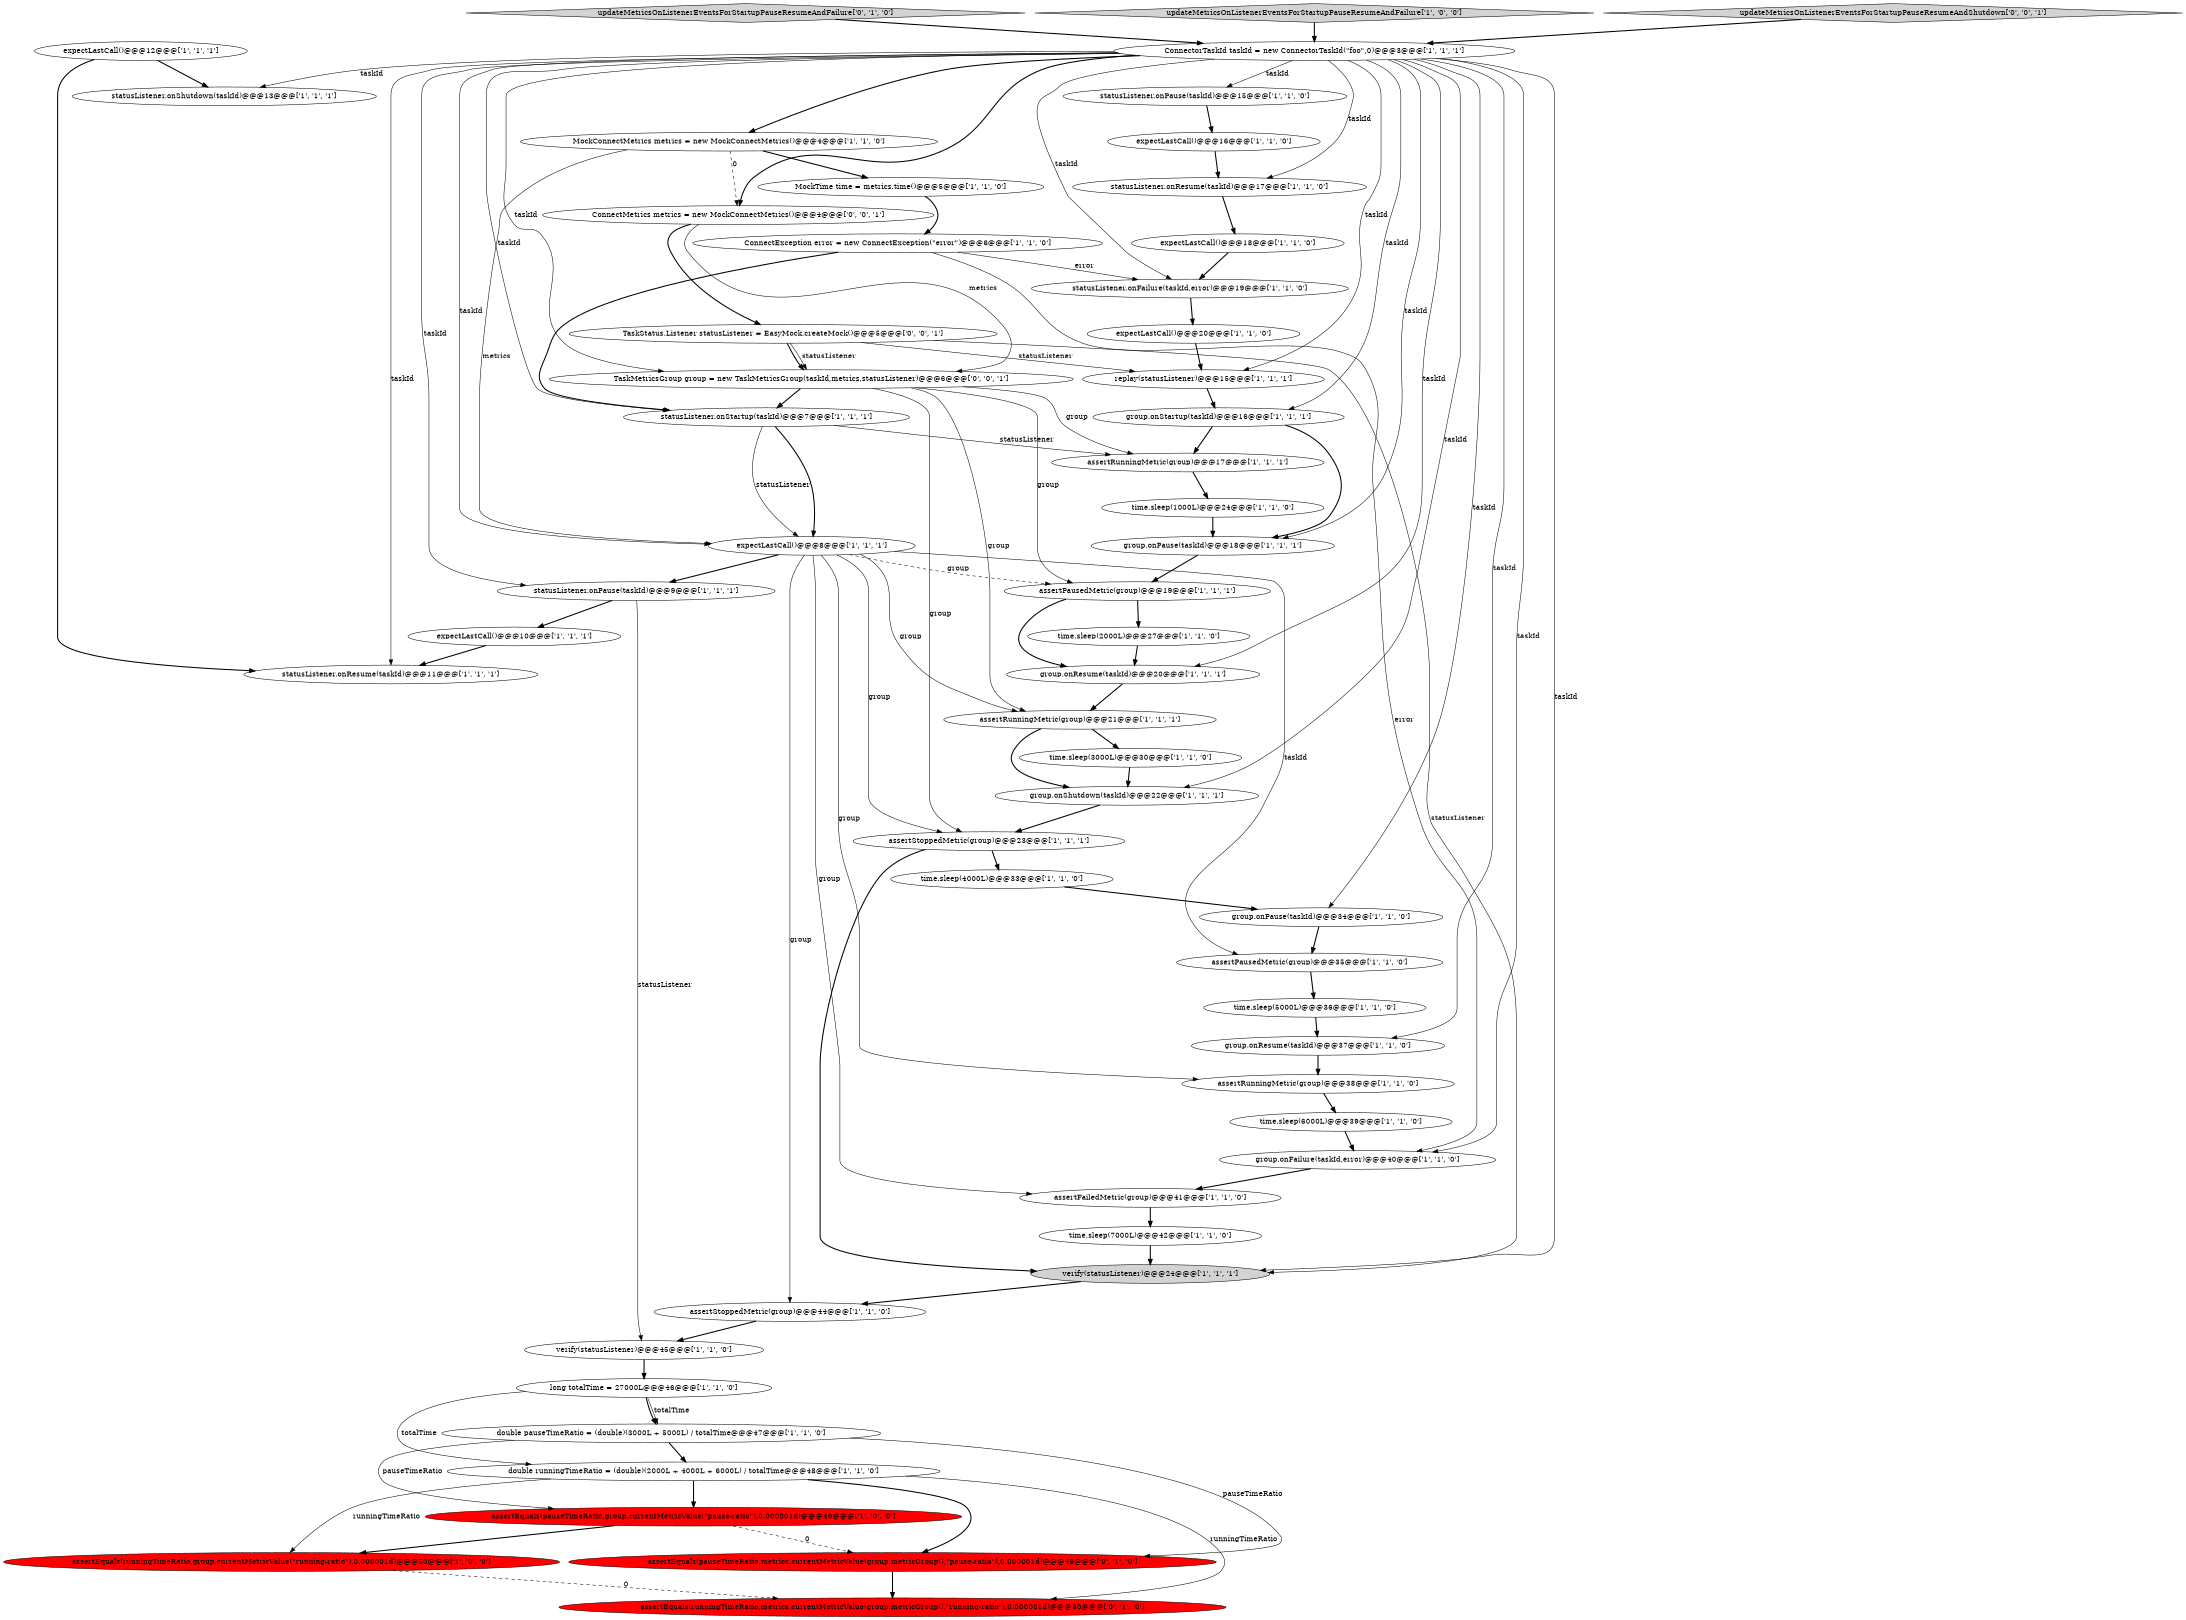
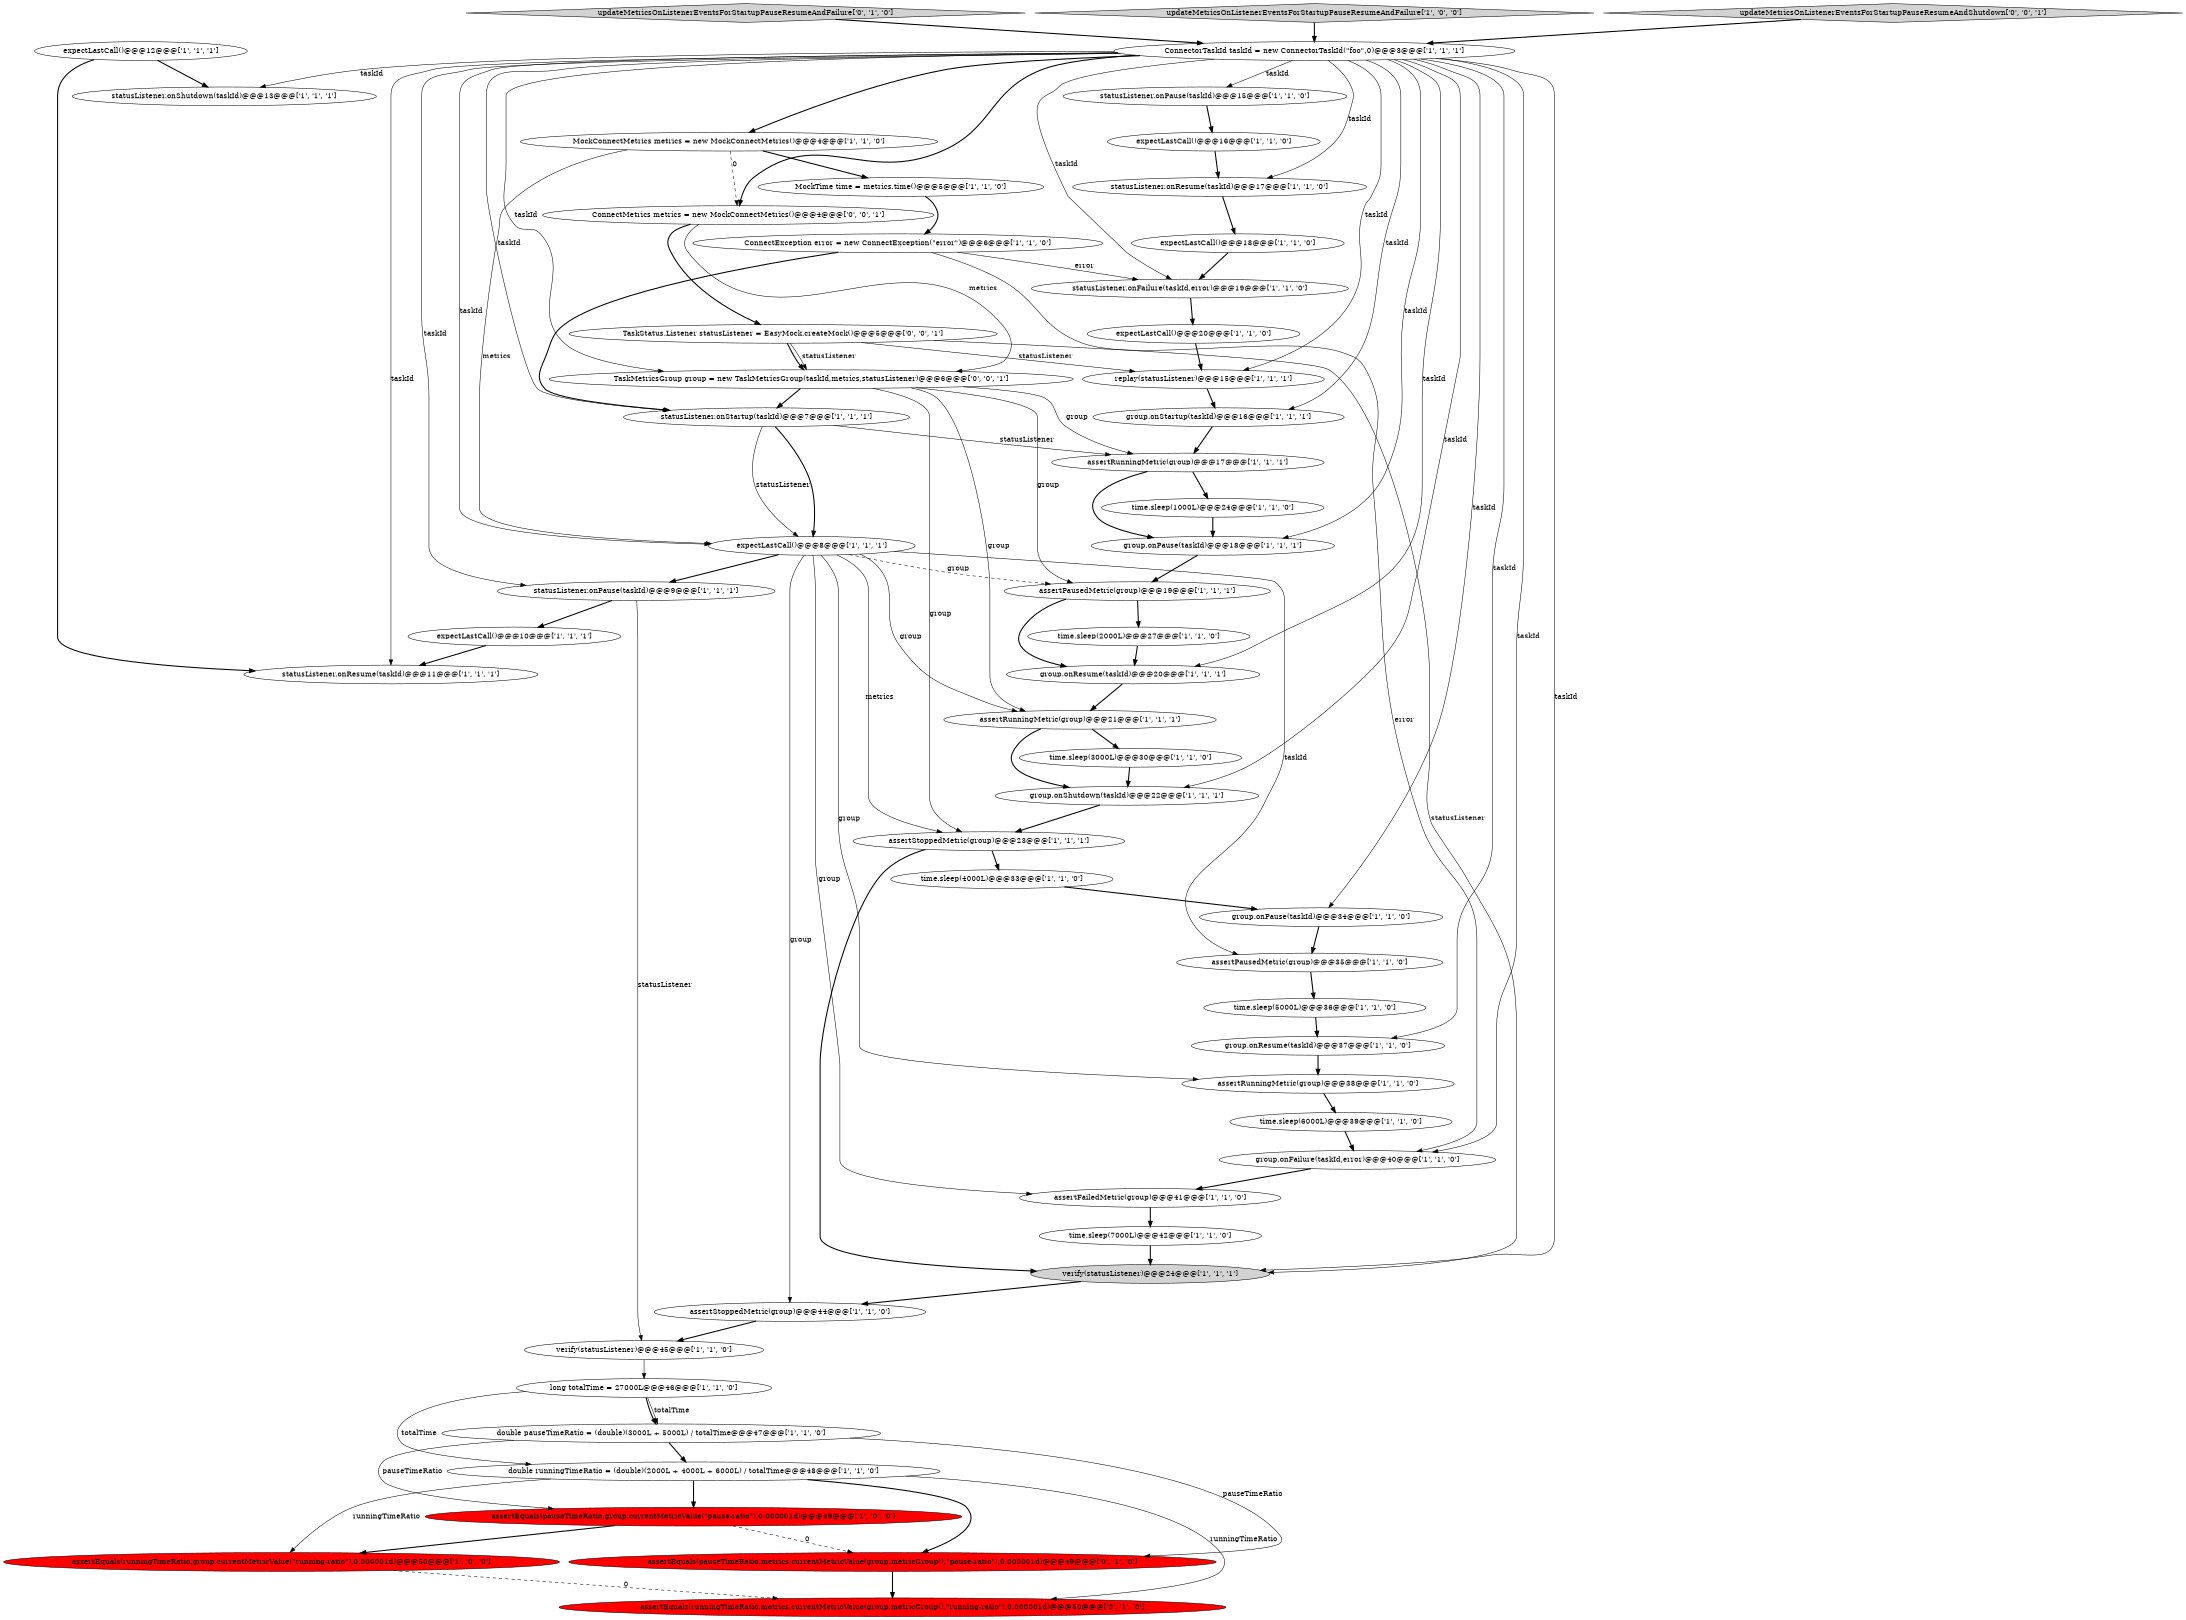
edge "group.onStartup(taskId)@@@16@@@['1', '1', '1']" -> "group.onPause(taskId)@@@18@@@['1', '1', '1']": now "assertRunningMetric(group)@@@17@@@['1', '1', '1']" -> "group.onPause(taskId)@@@18@@@['1', '1', '1']"
edge "expectLastCall()@@@8@@@['1', '1', '1']" -> "assertStoppedMetric(group)@@@23@@@['1', '1', '1']": label "group" -> "metrics"
edge "verify(statusListener)@@@45@@@['1', '1', '0']" -> "long totalTime = 27000L@@@46@@@['1', '1', '0']": style bold -> solid
